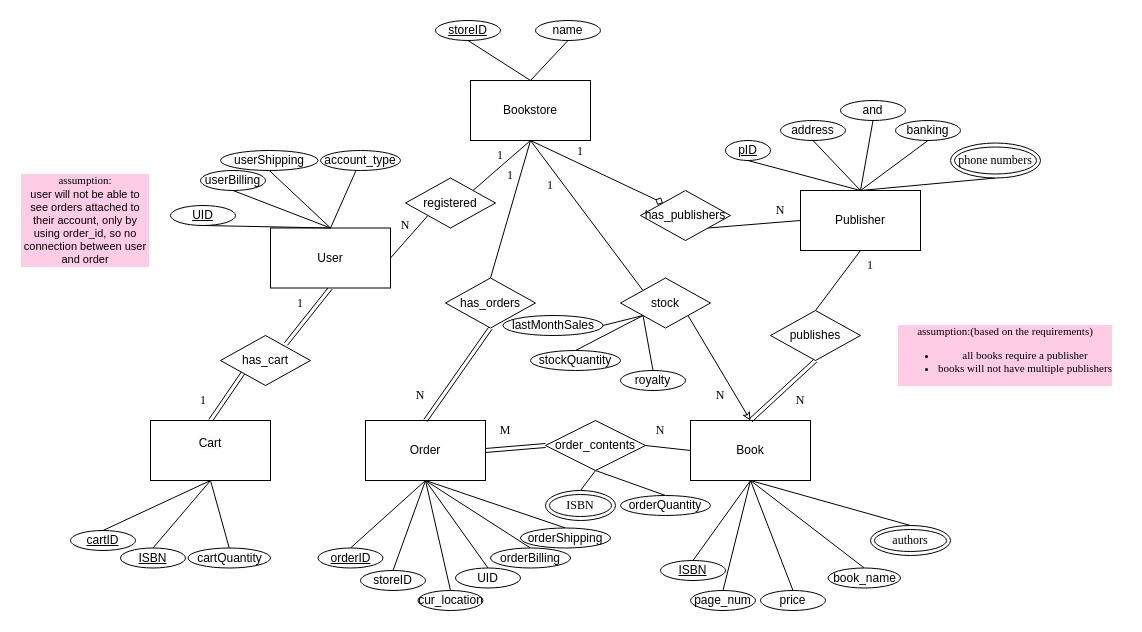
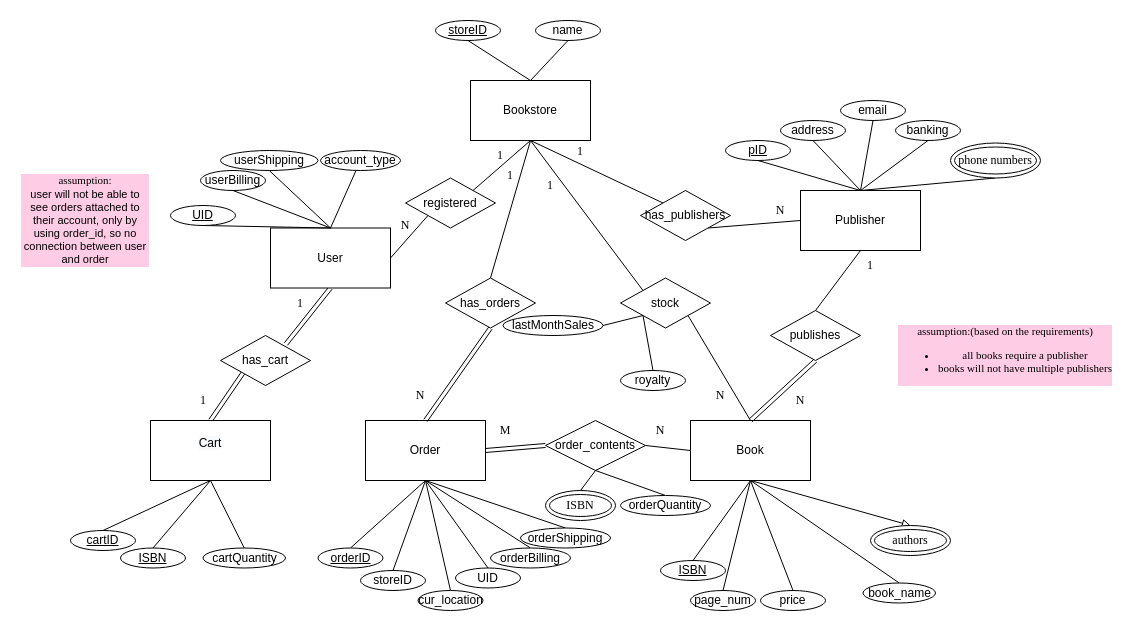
node "and": label "and" -> "email"
node "pID": size 45x20 -> 65x20
edge "Bookstore" -> "has_publishers": arrowhead diamond -> none
edge "stock" -- "stockQuantity": removed
node "stockQuantity": removed
edge "stock" -> "Book": arrowhead classic -> none
edge "Book" -- "authors": arrowhead none -> block
node "cartQuantity": moved (229, 558) -> (244, 558)
node "book_name": moved (864, 578) -> (899, 593)
